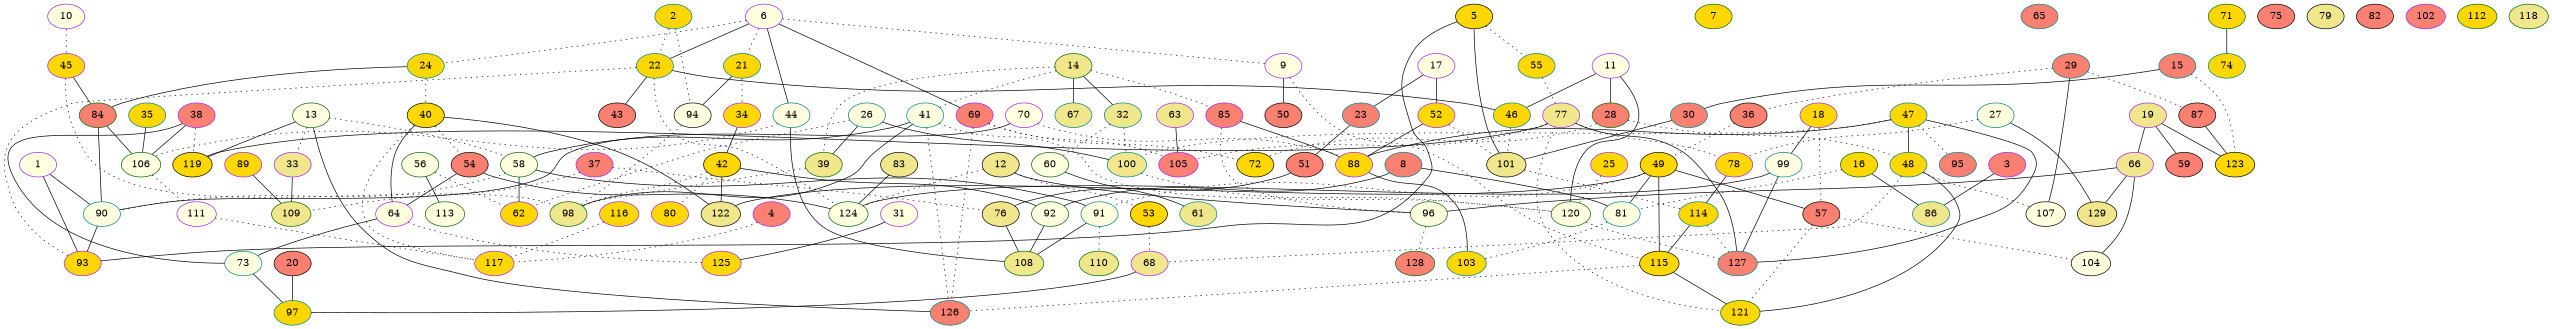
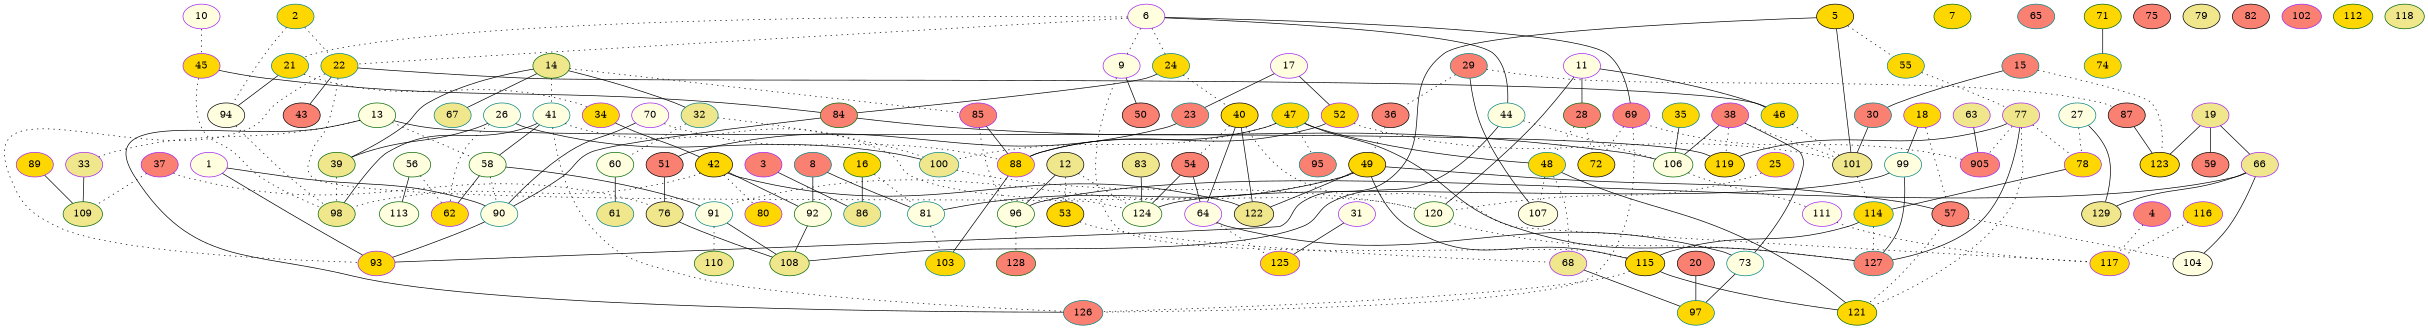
edge "6" -- "22": style solid -> dotted
edge "14" -- "39": style dotted -> solid
edge "38" -- "101": added
node "105": label "105" -> "905"
